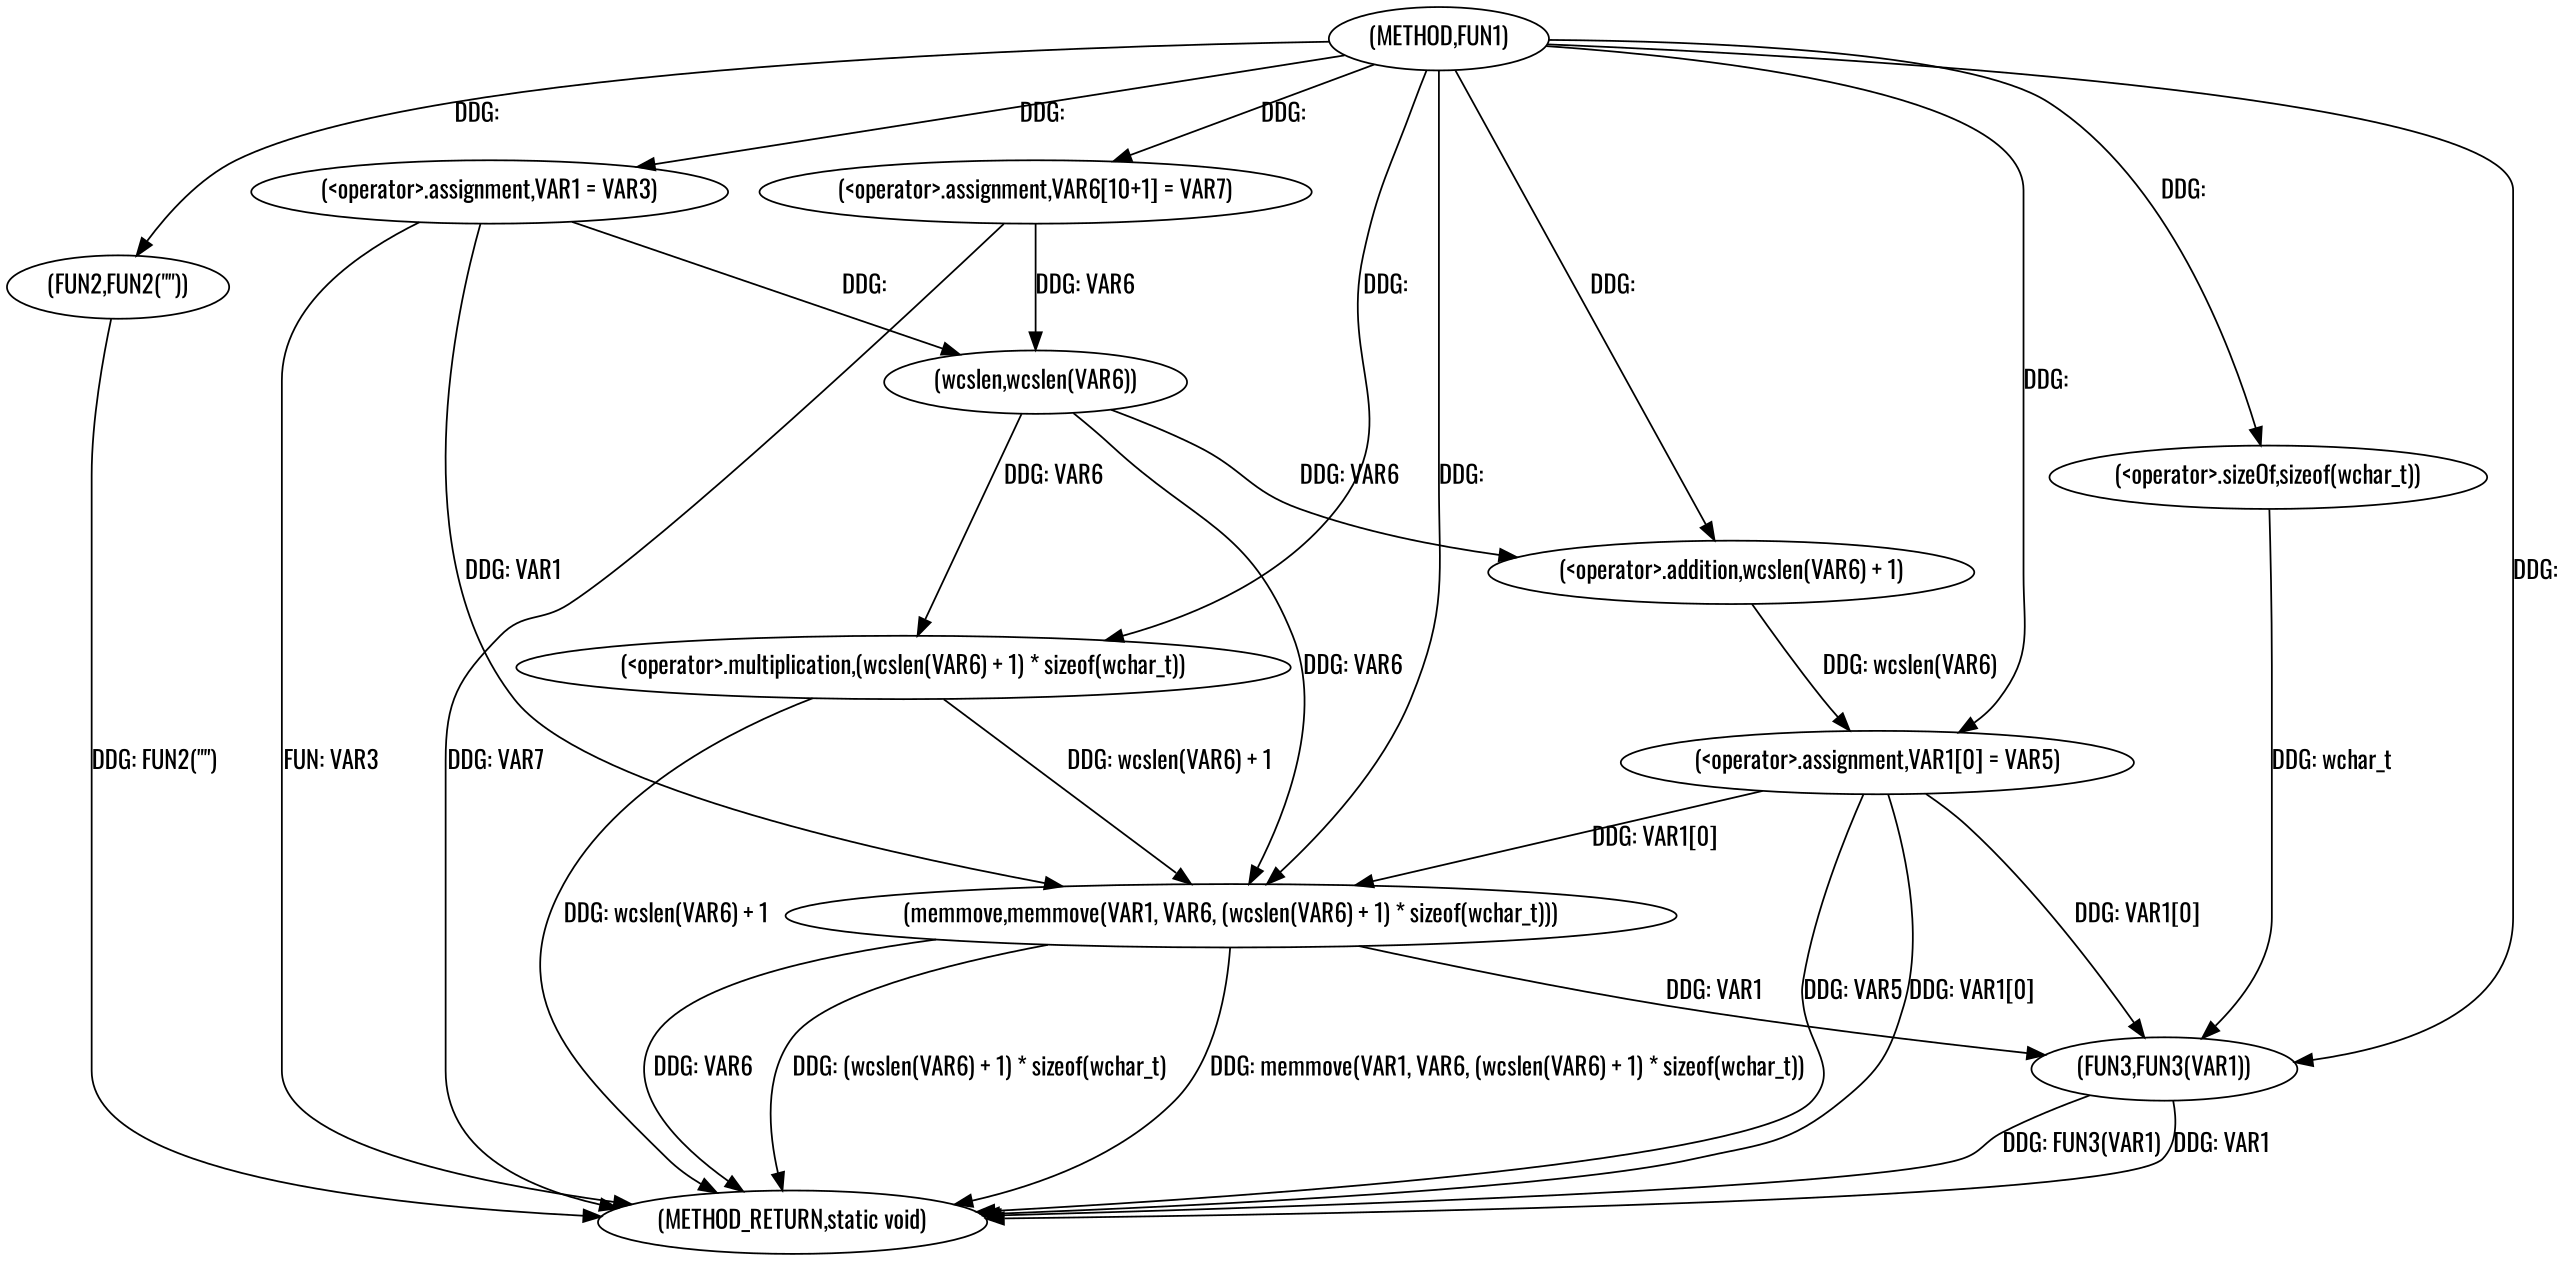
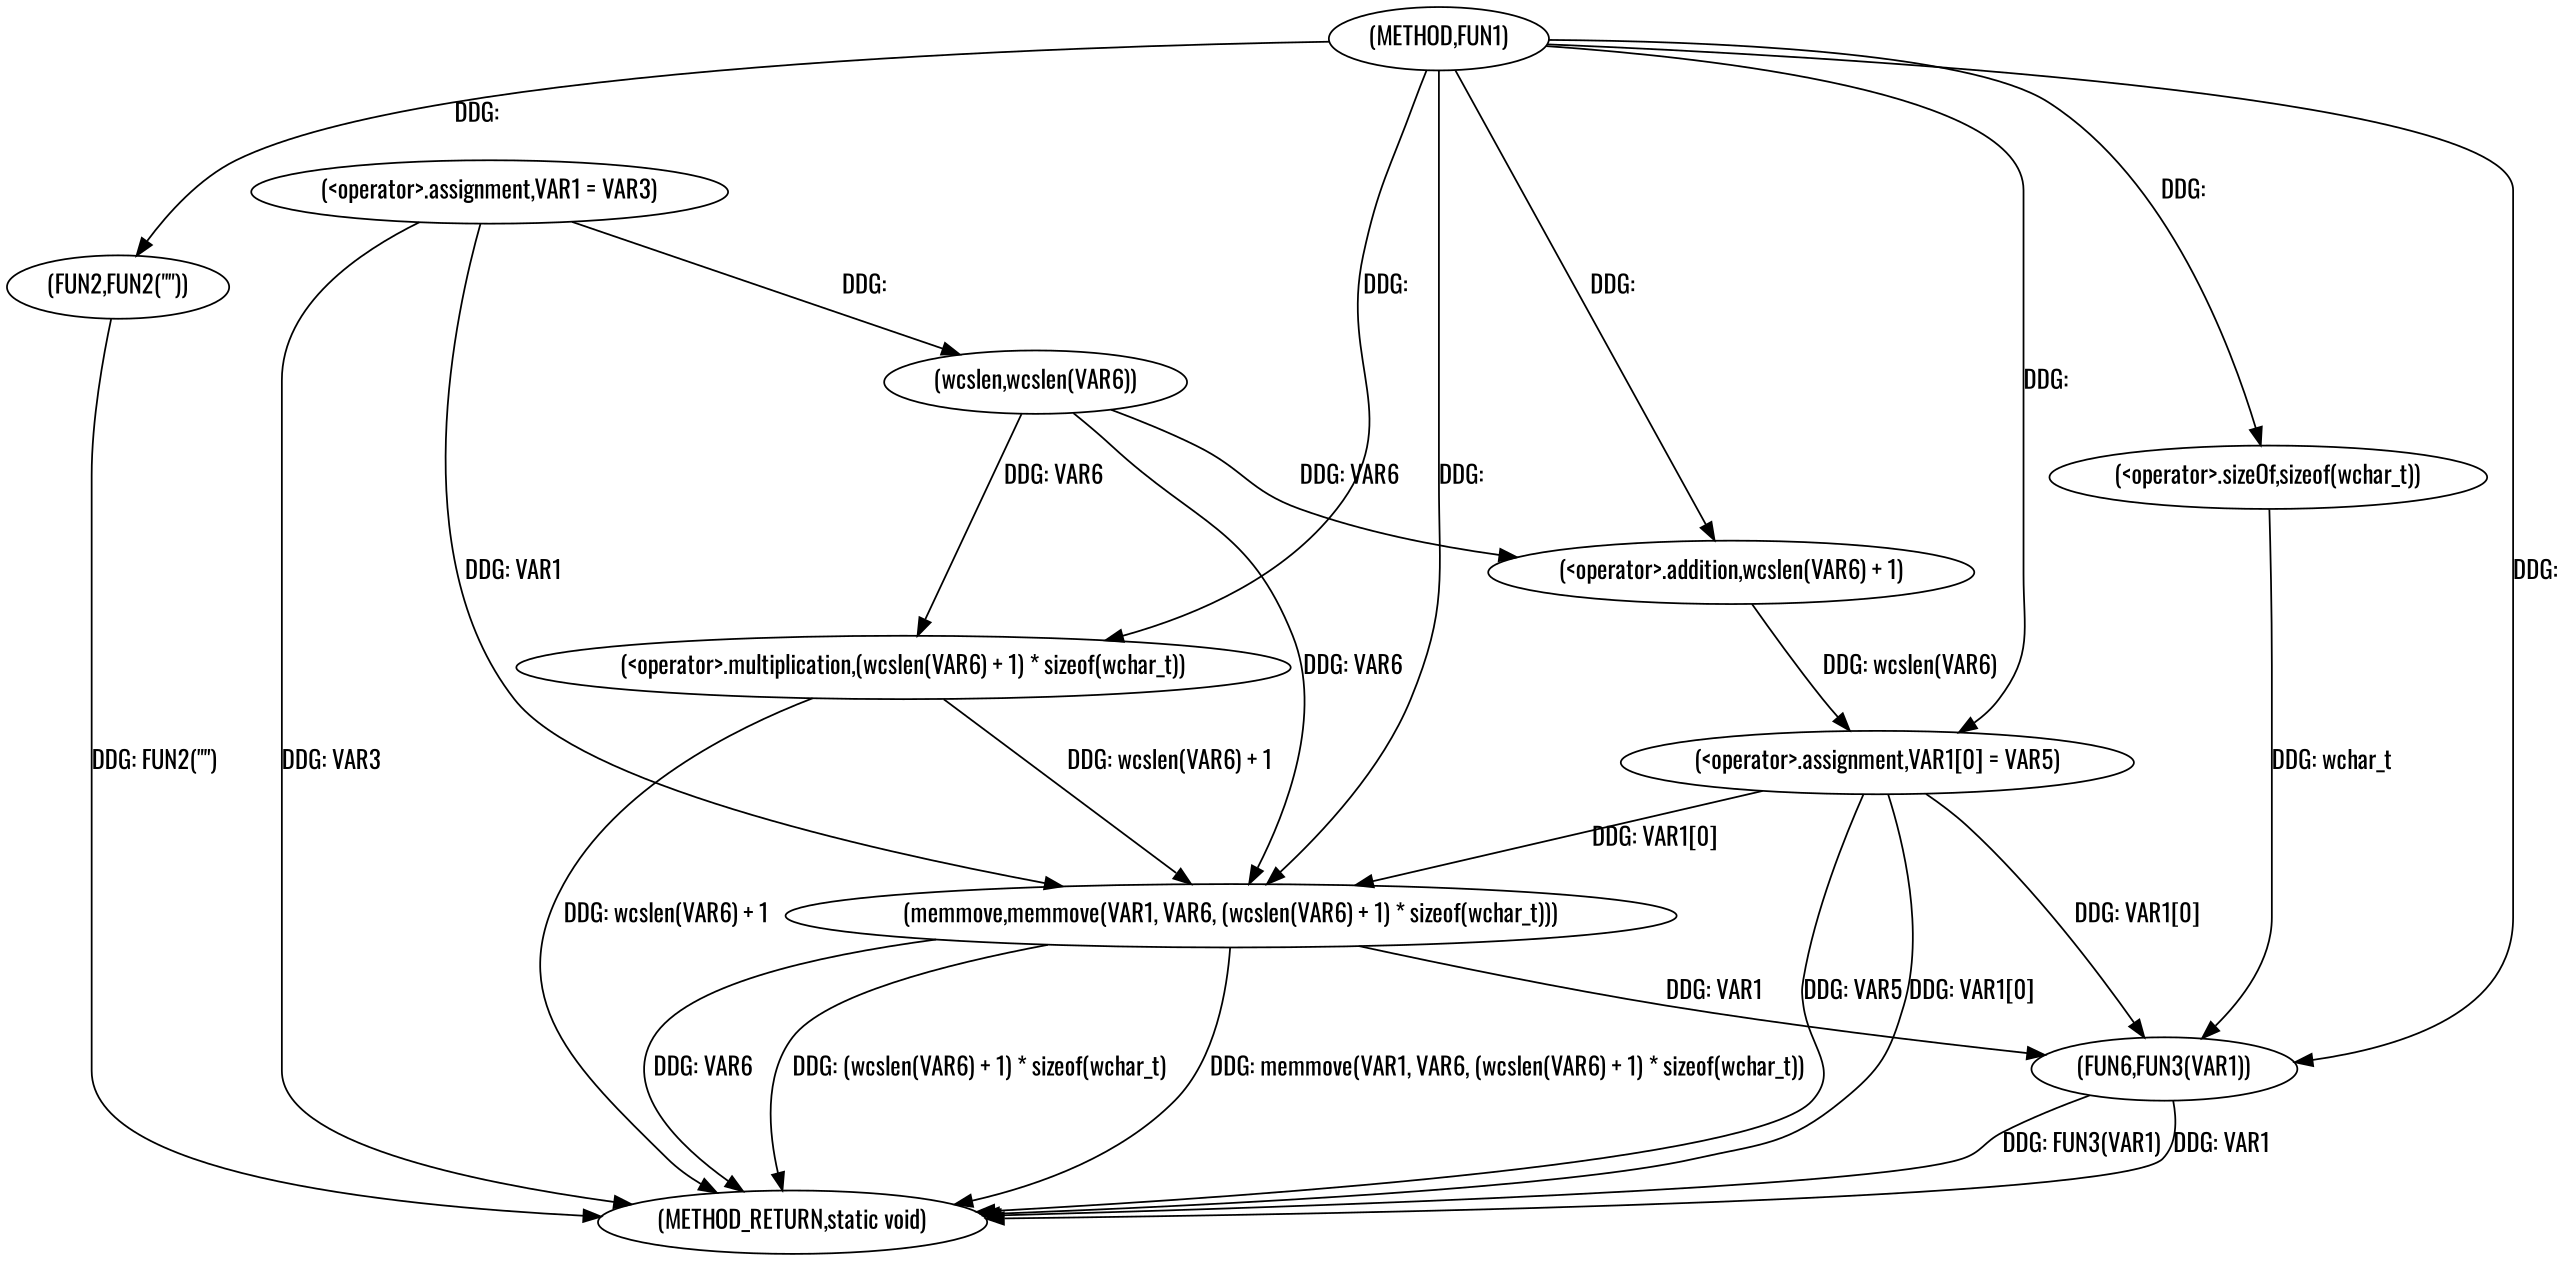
edge "(METHOD,FUN1)" -> "(<operator>.assignment,VAR1 = VAR3)": removed, label "DDG:"
node "(<operator>.assignment,VAR6[10+1] = VAR7)": removed
edge "(<operator>.assignment,VAR1 = VAR3)" -> "(METHOD_RETURN,static void)": label "FUN: VAR3" -> "DDG: VAR3"
node "(FUN3,FUN3(VAR1))": label "(FUN3,FUN3(VAR1))" -> "(FUN6,FUN3(VAR1))"
